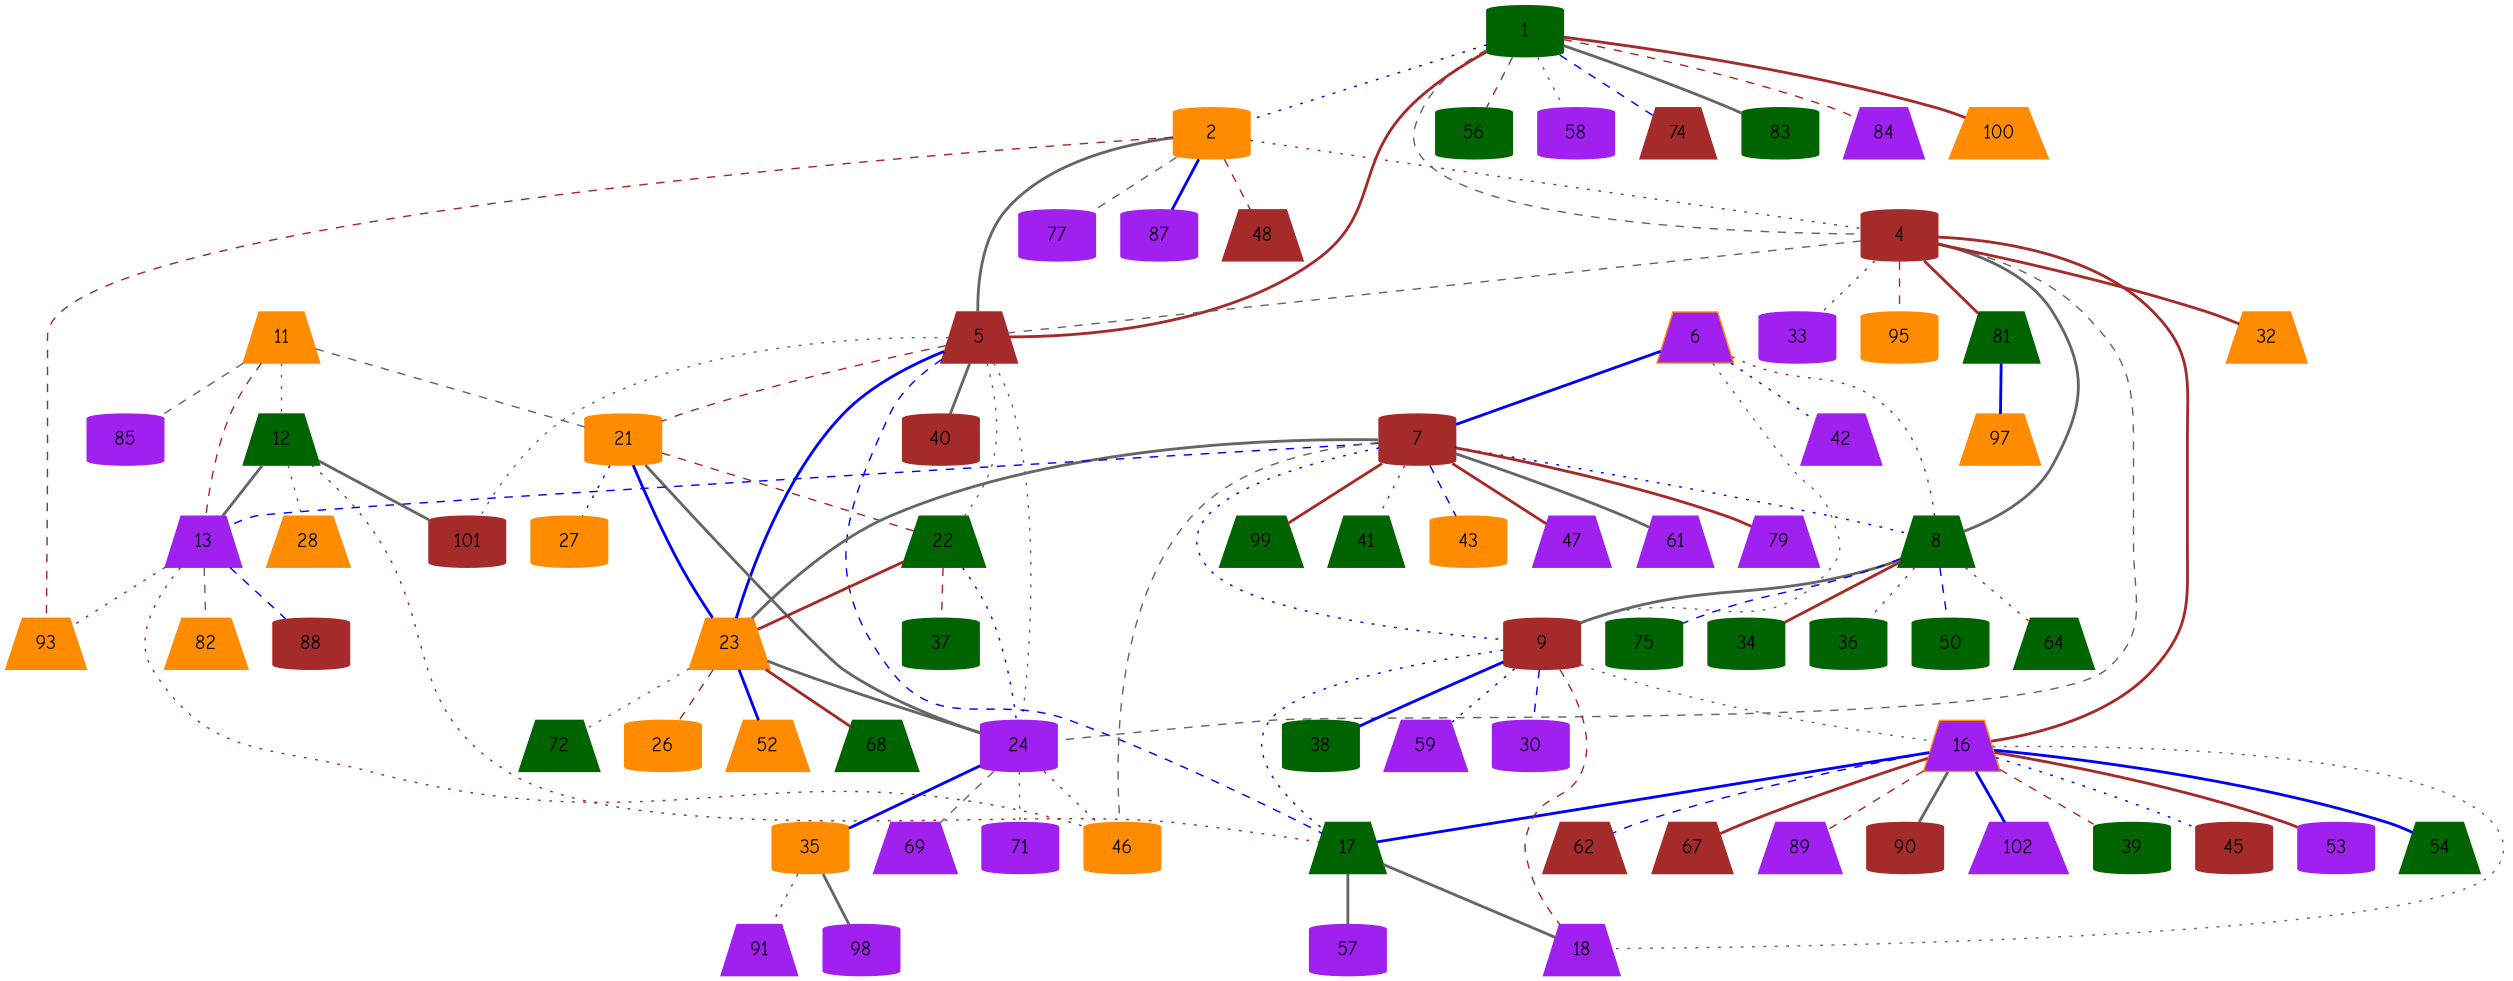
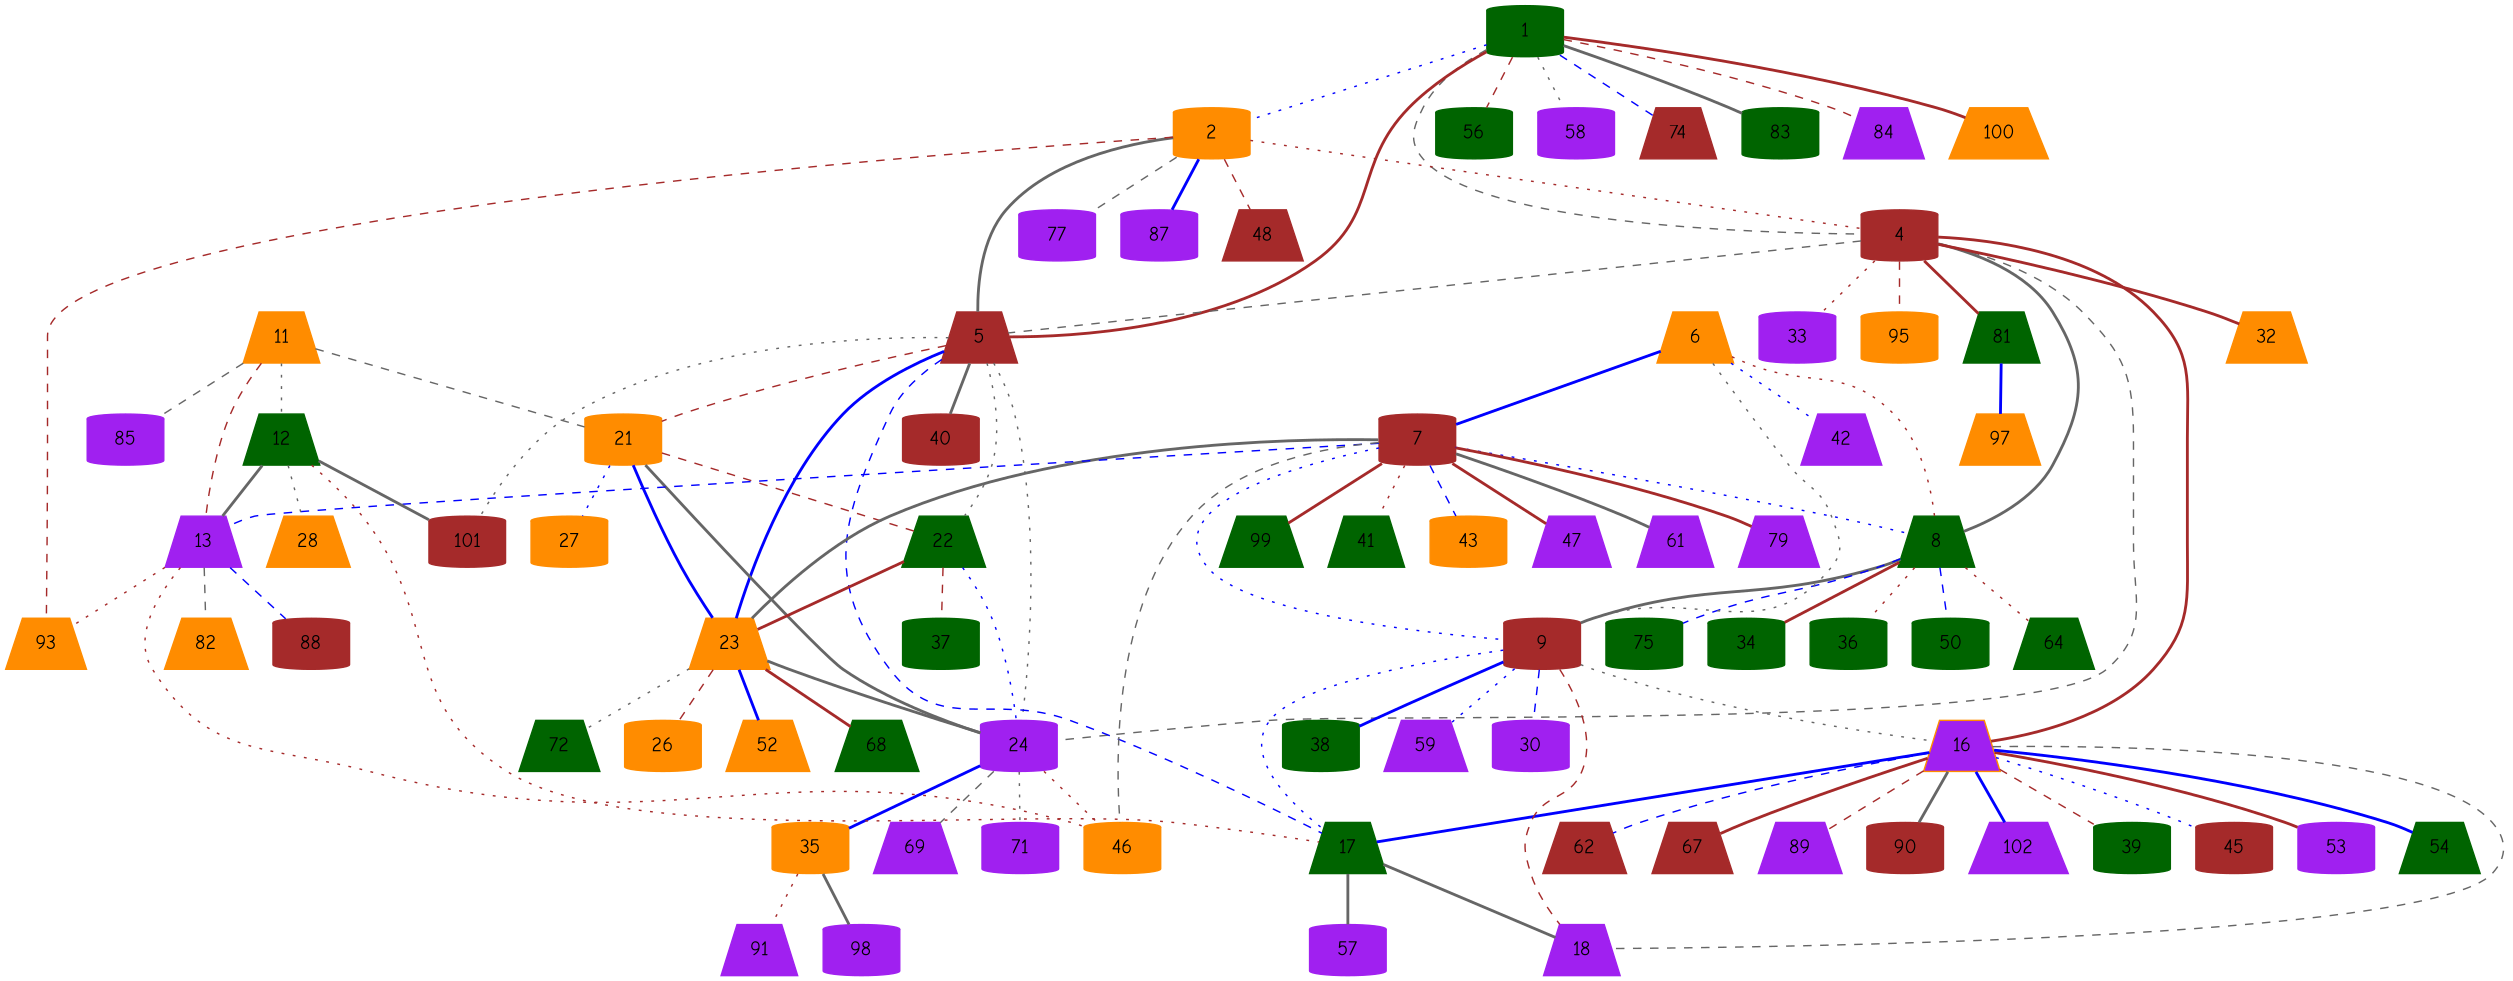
node "6": fillcolor purple -> darkorange
edge "16" -- "18": style dotted -> dashed
